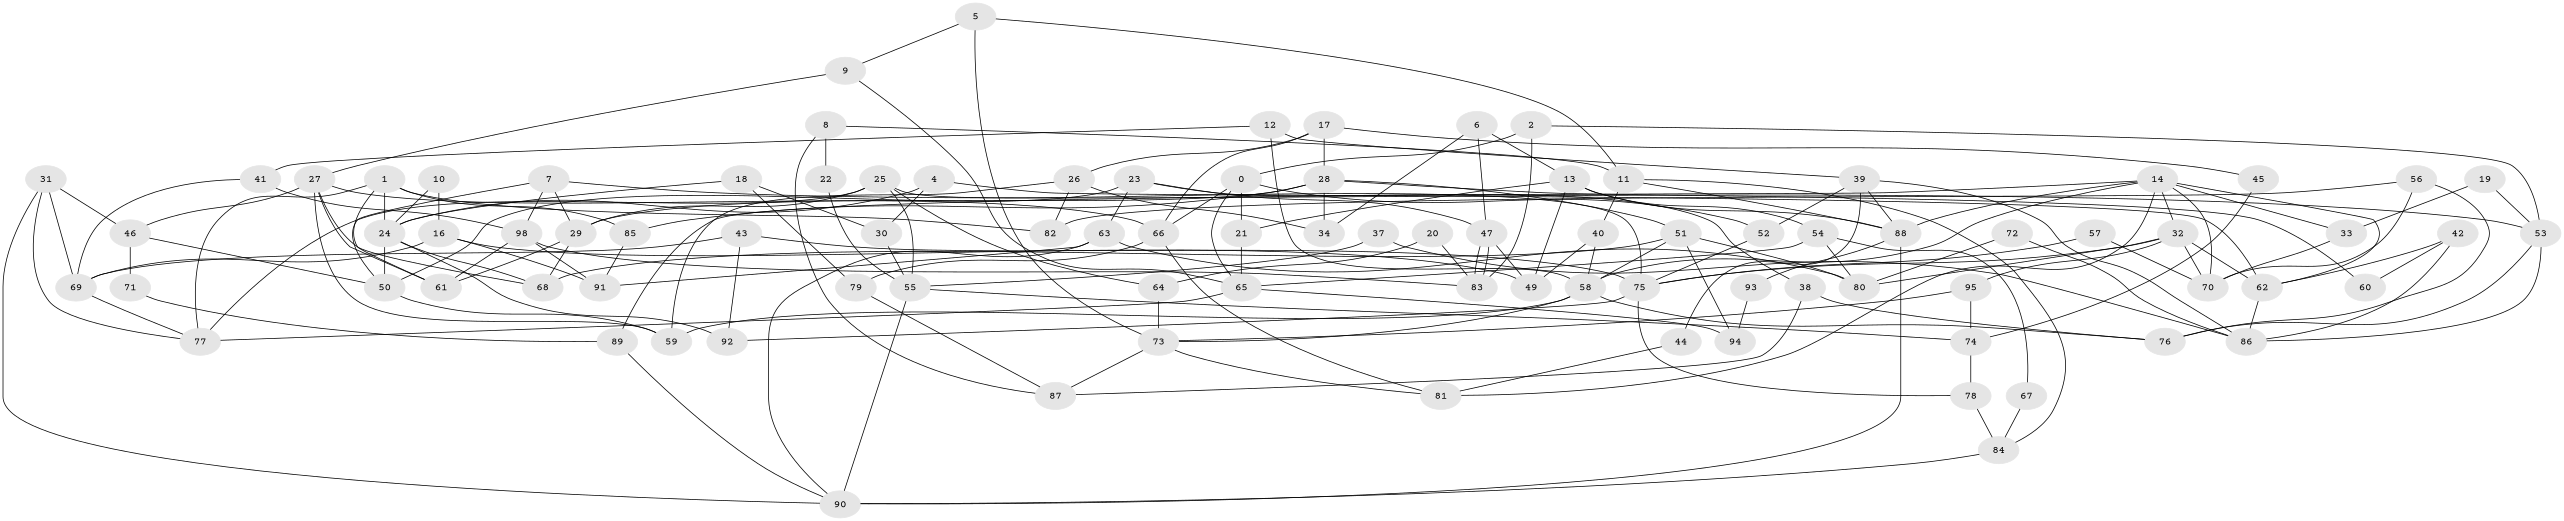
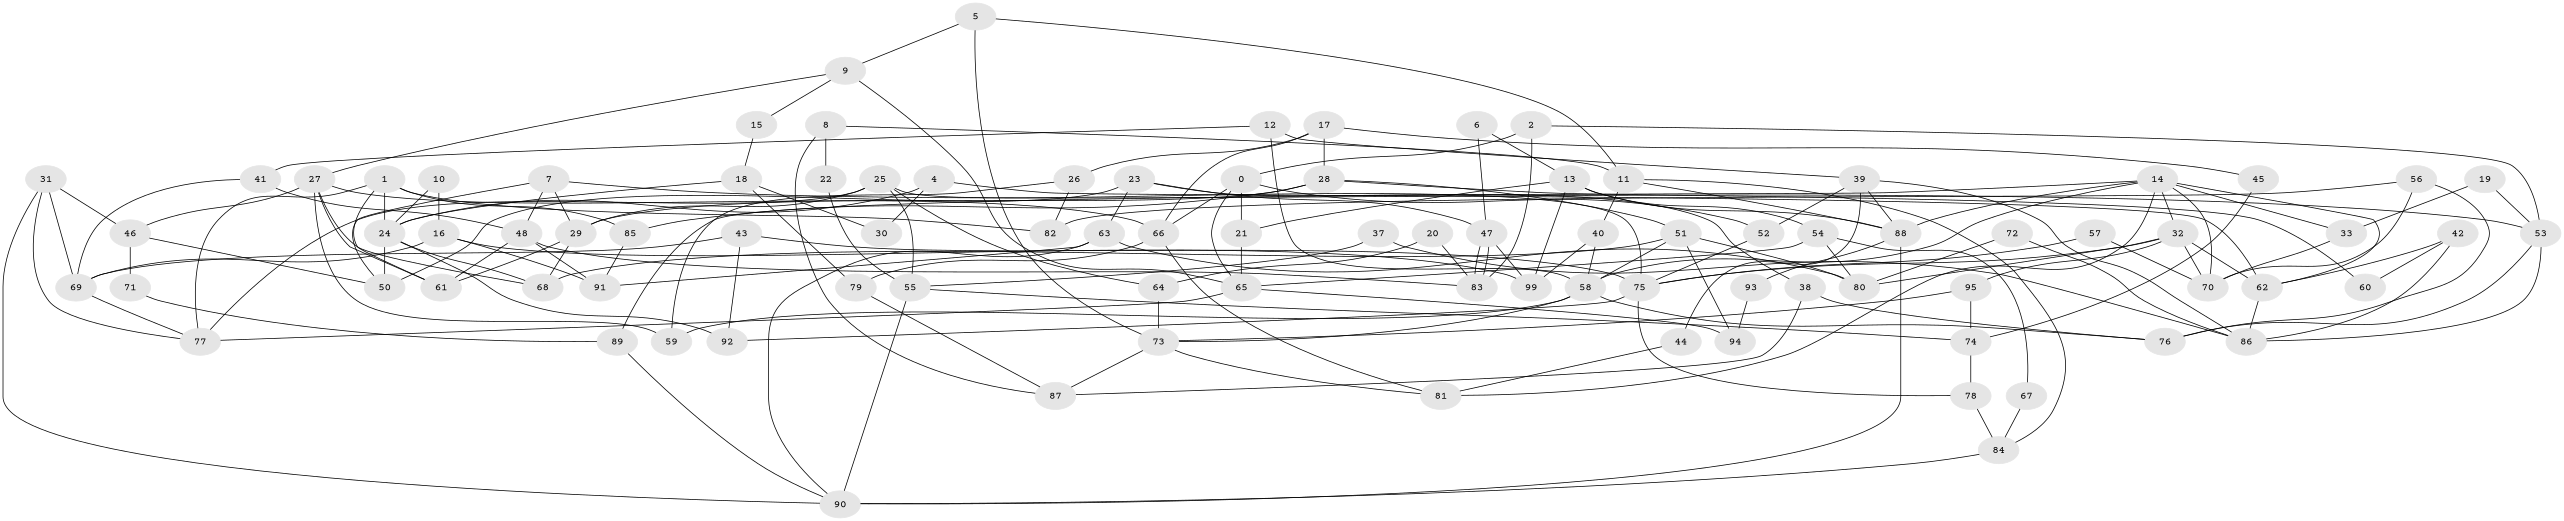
node "15": added
node "98": label "98" -> "48"
node "34": removed
edge "30" -- "55": removed
node "49": label "49" -> "99"
edge "50" -- "59": removed
